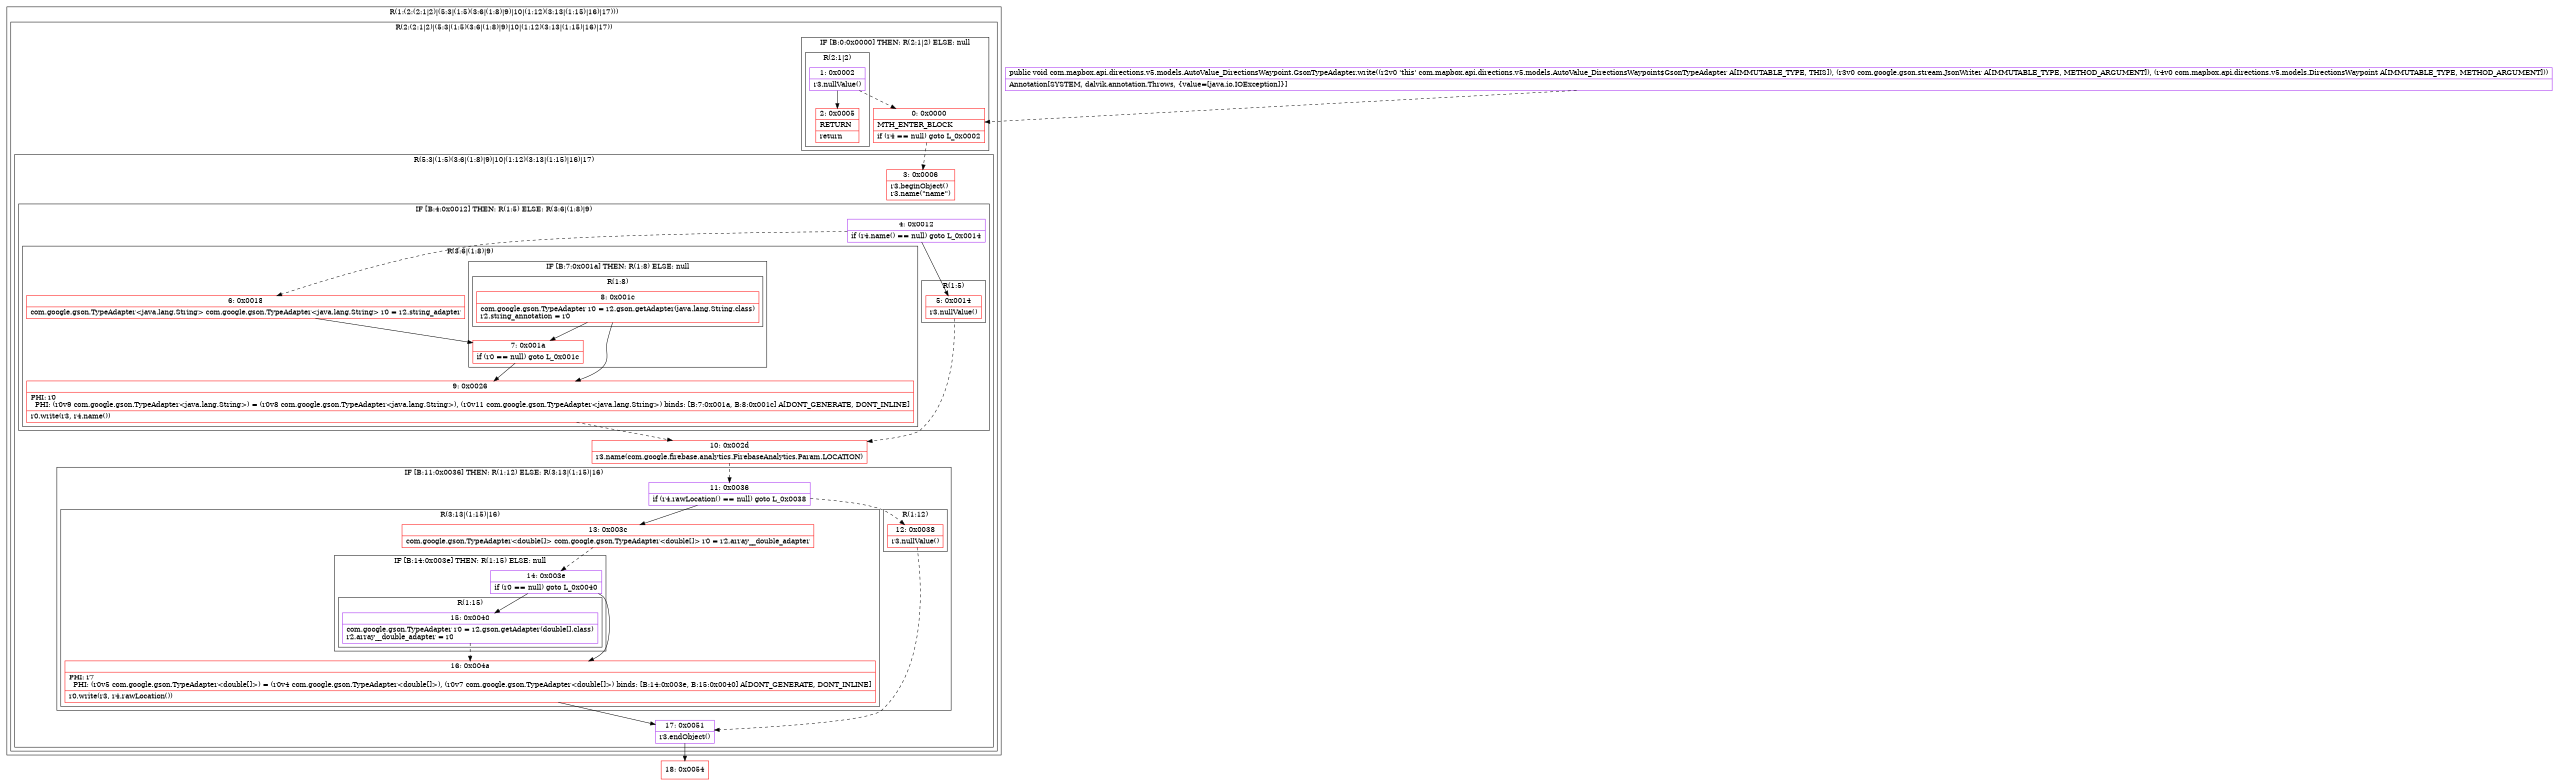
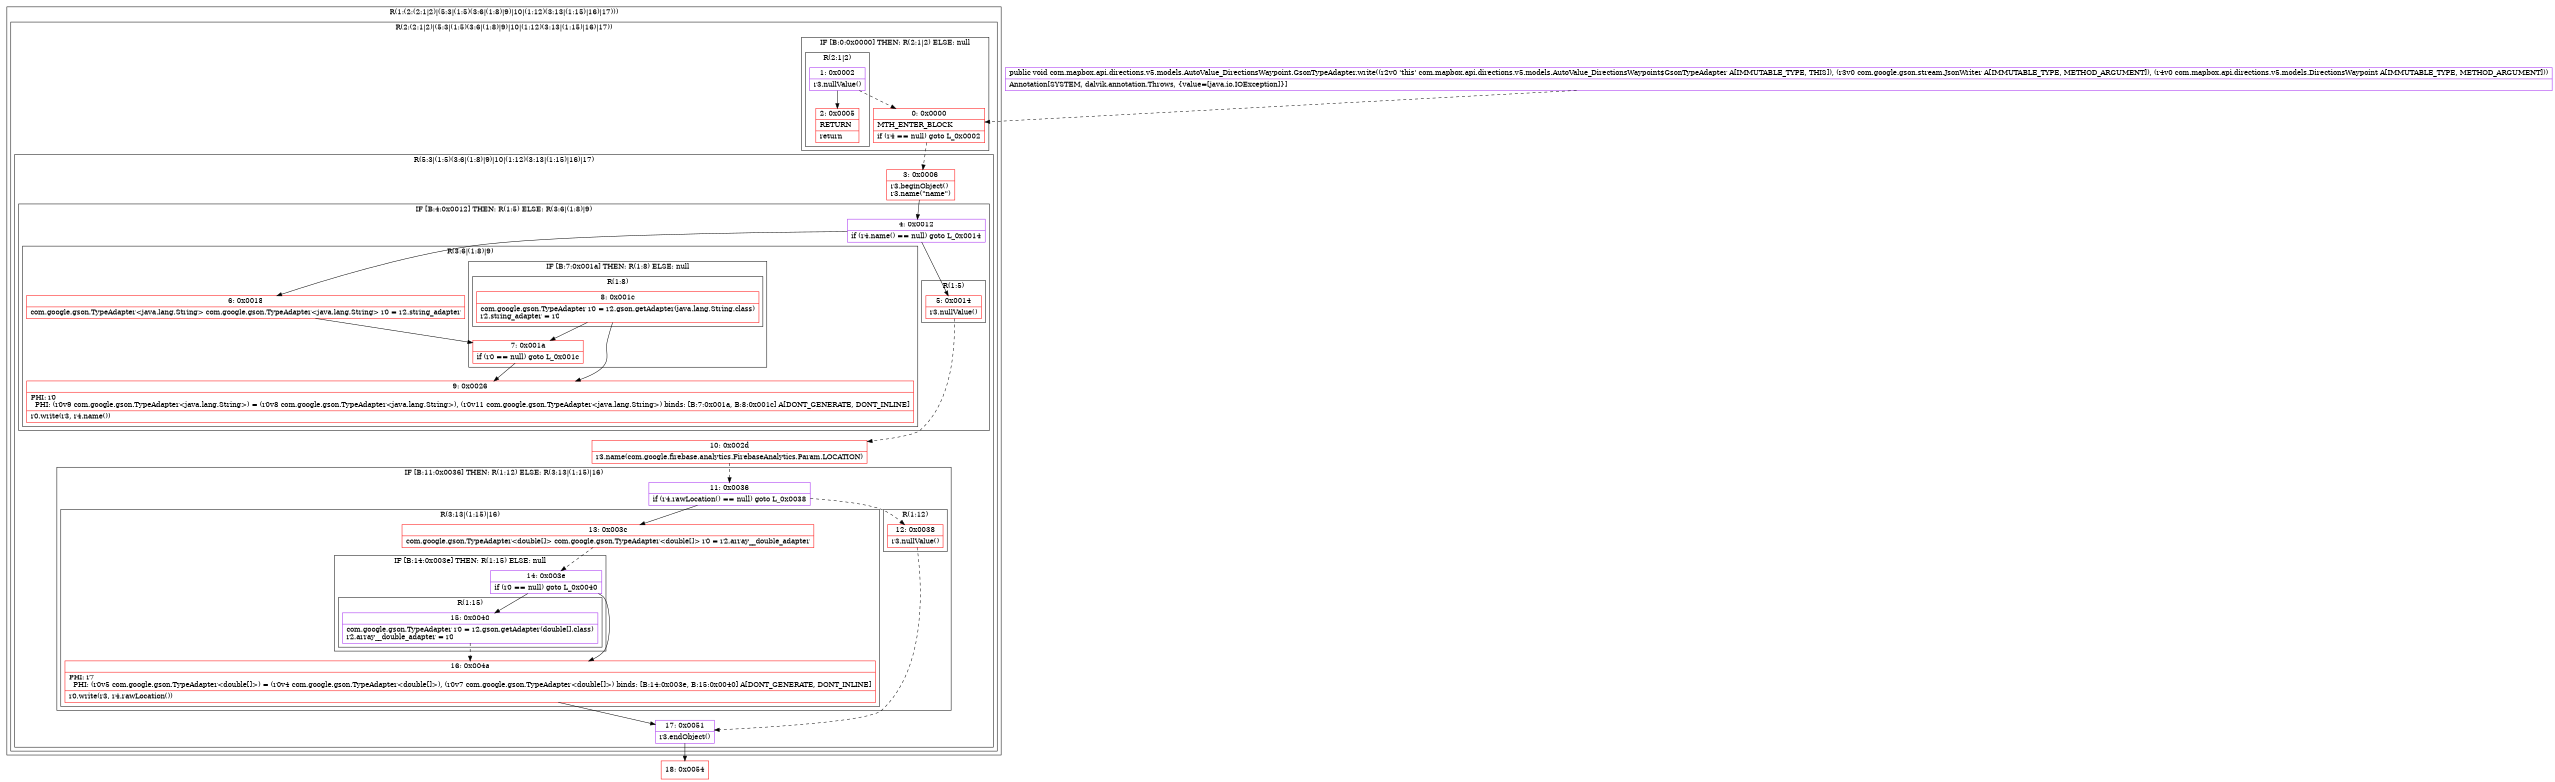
edge "3: 0x0006" -> "4: 0x0012": added
edge "4: 0x0012" -> "6: 0x0018": style dashed -> solid
node "8: 0x001c": text "r2.string_annotation = r0" -> "r2.string_adapter = r0"
edge "9: 0x0026" -> "10: 0x002d": removed
